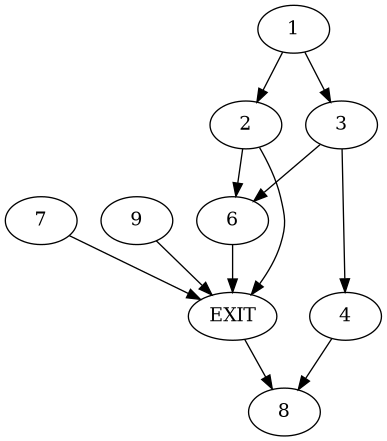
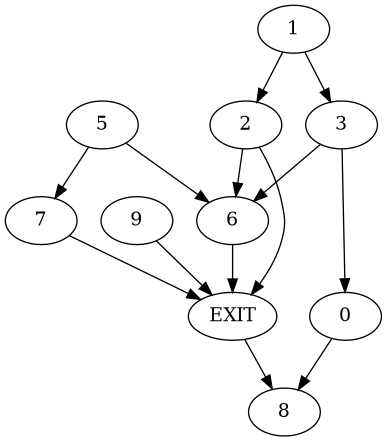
node "5": added
node "4": label "4" -> "0"
